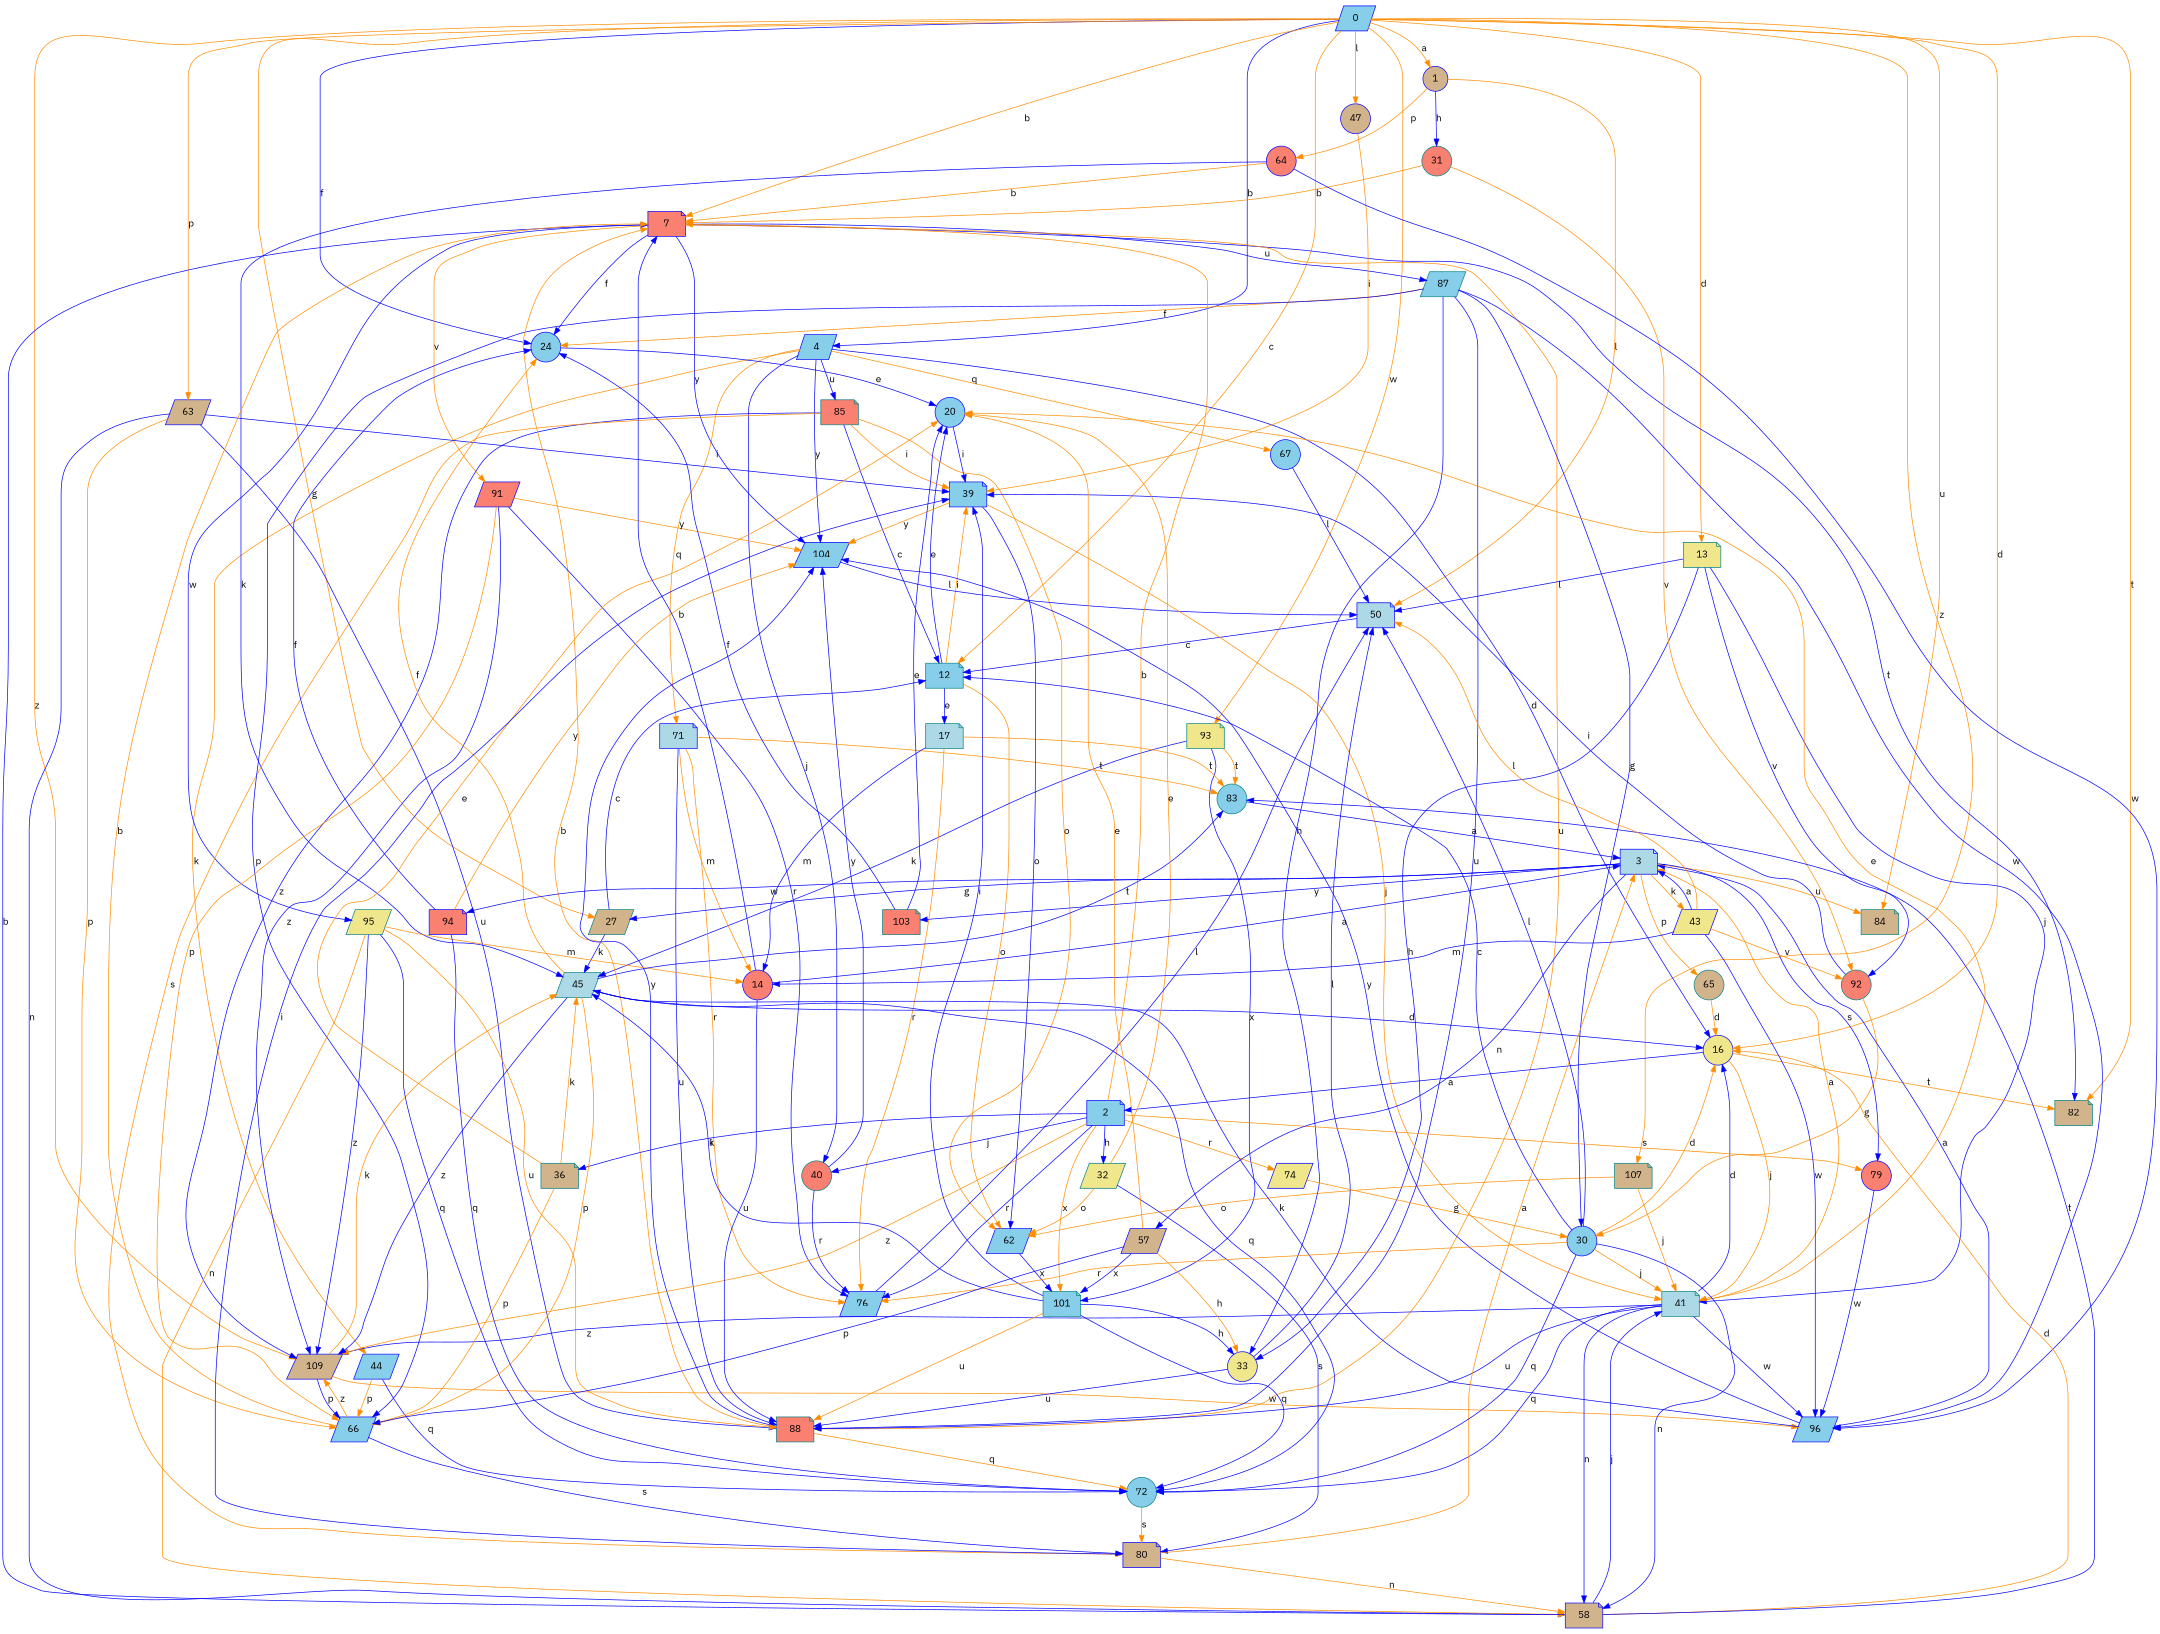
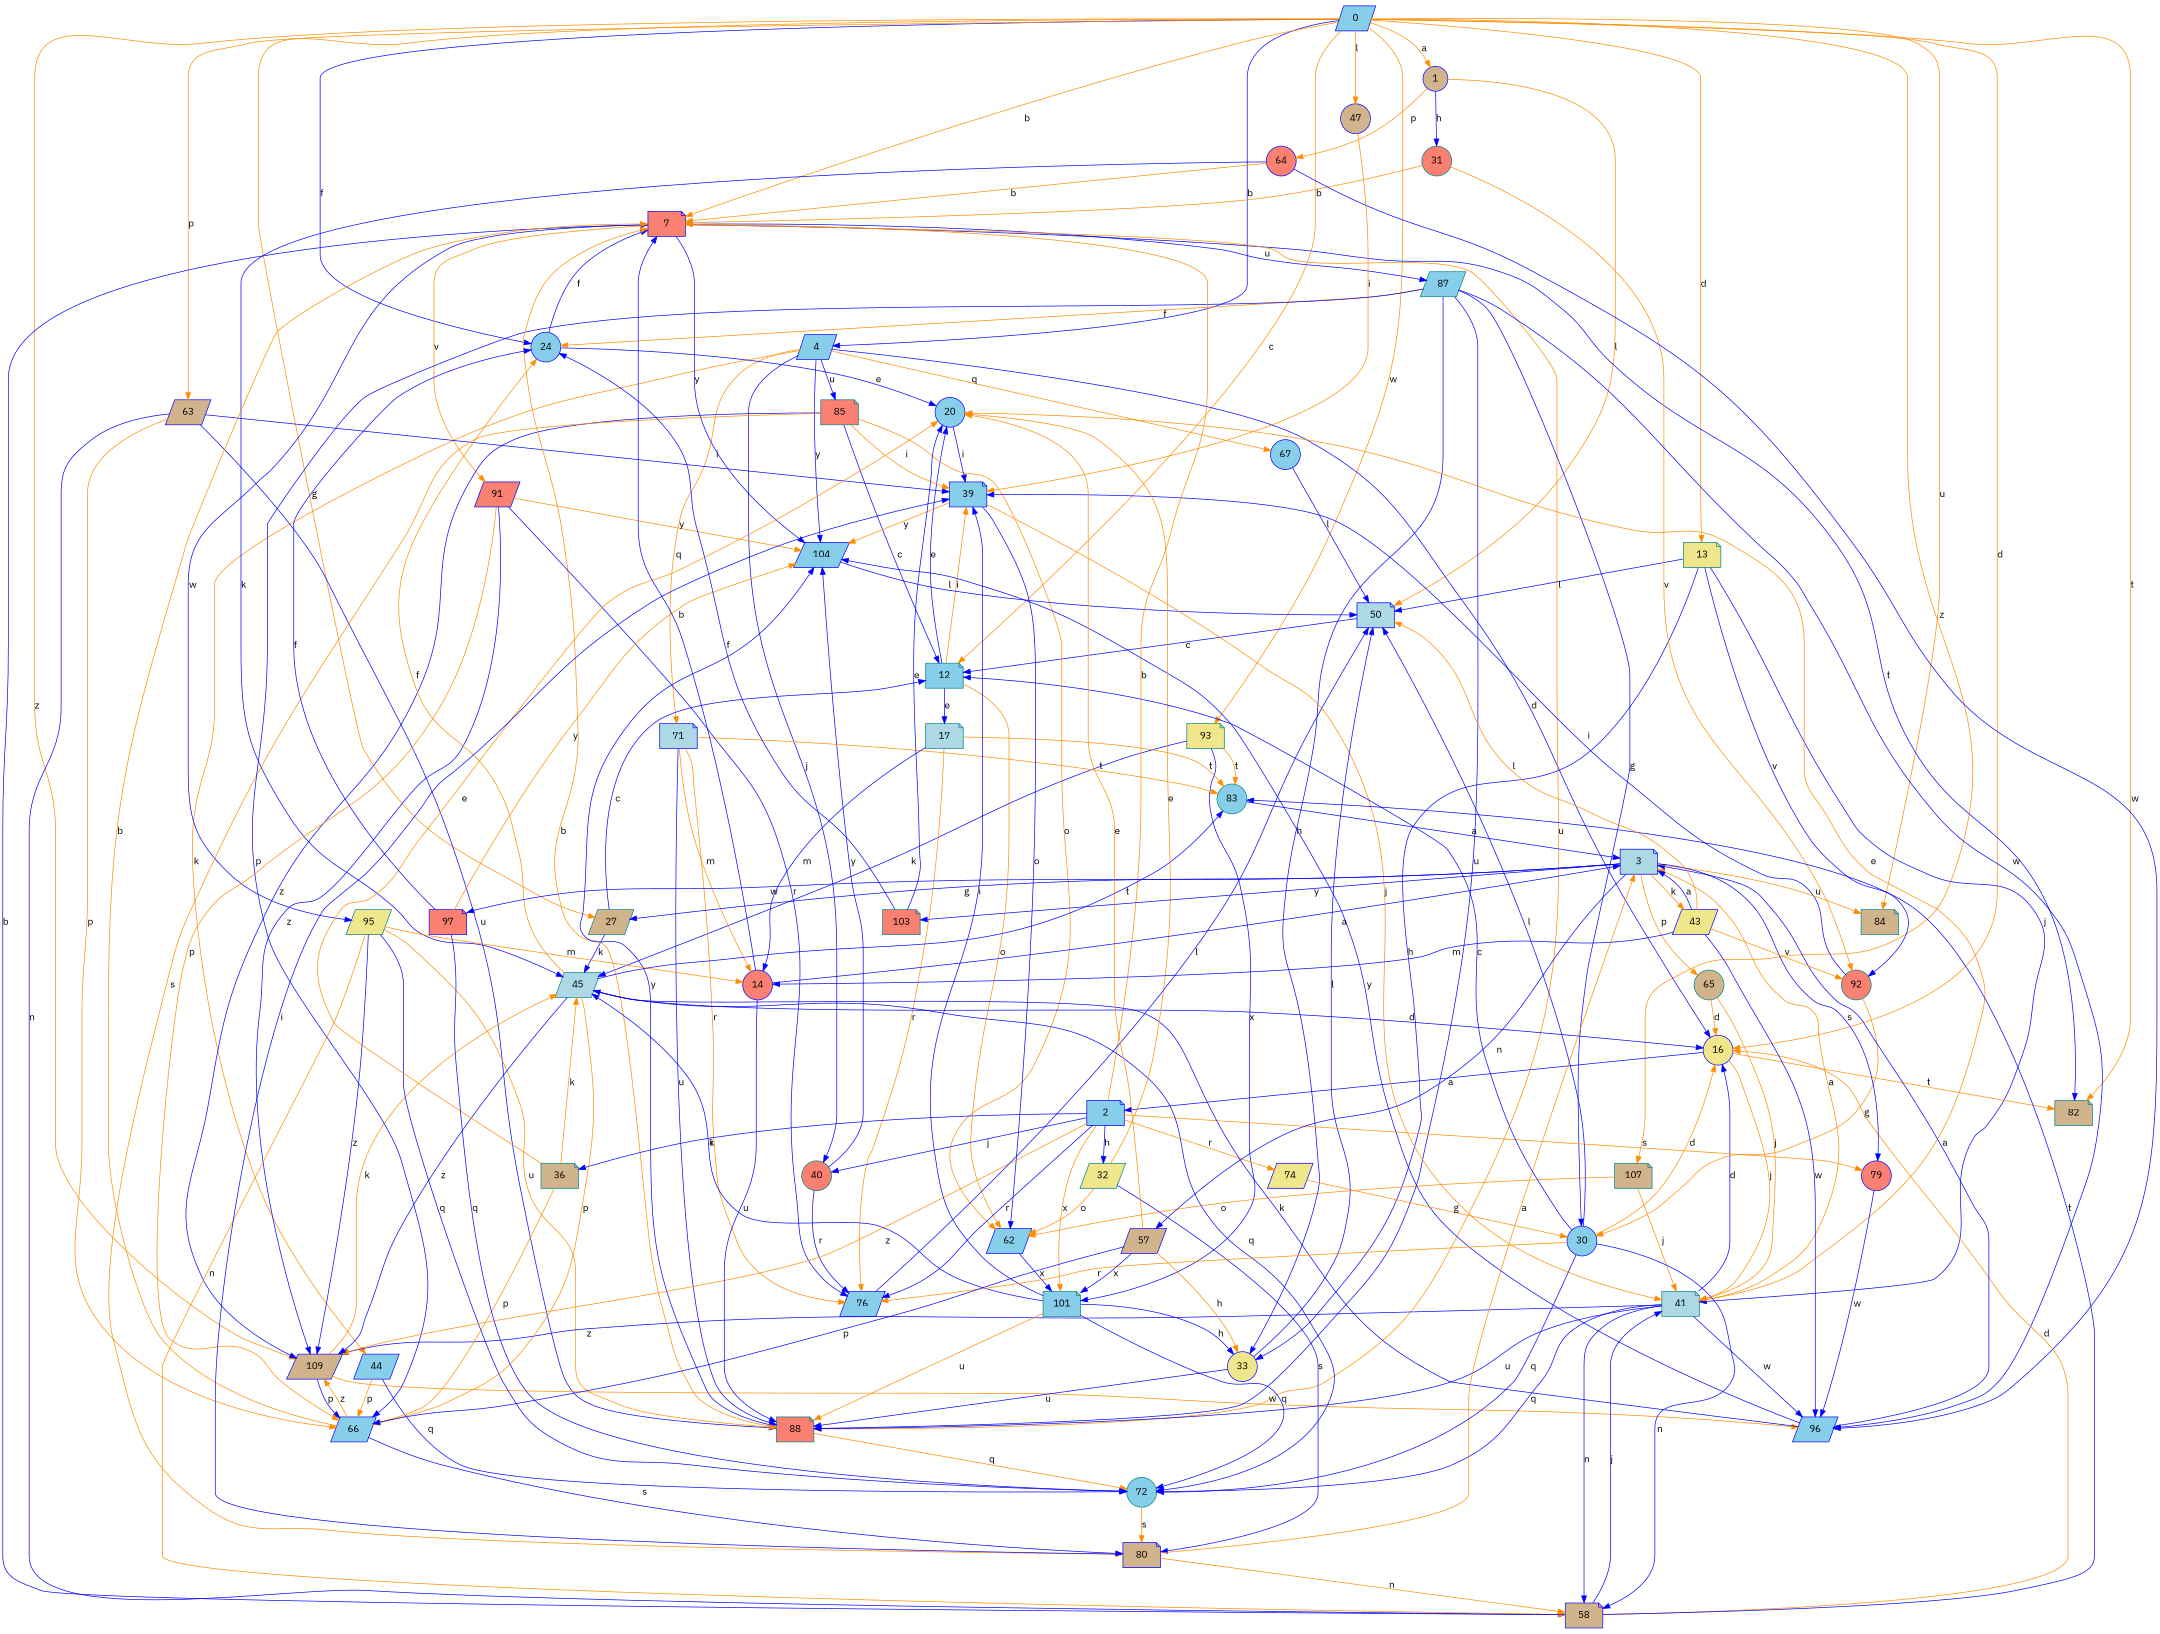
edge "7" -> "24": reversed
node "94": label "94" -> "97"
edge "30" -> "41": now "65" -> "41"
